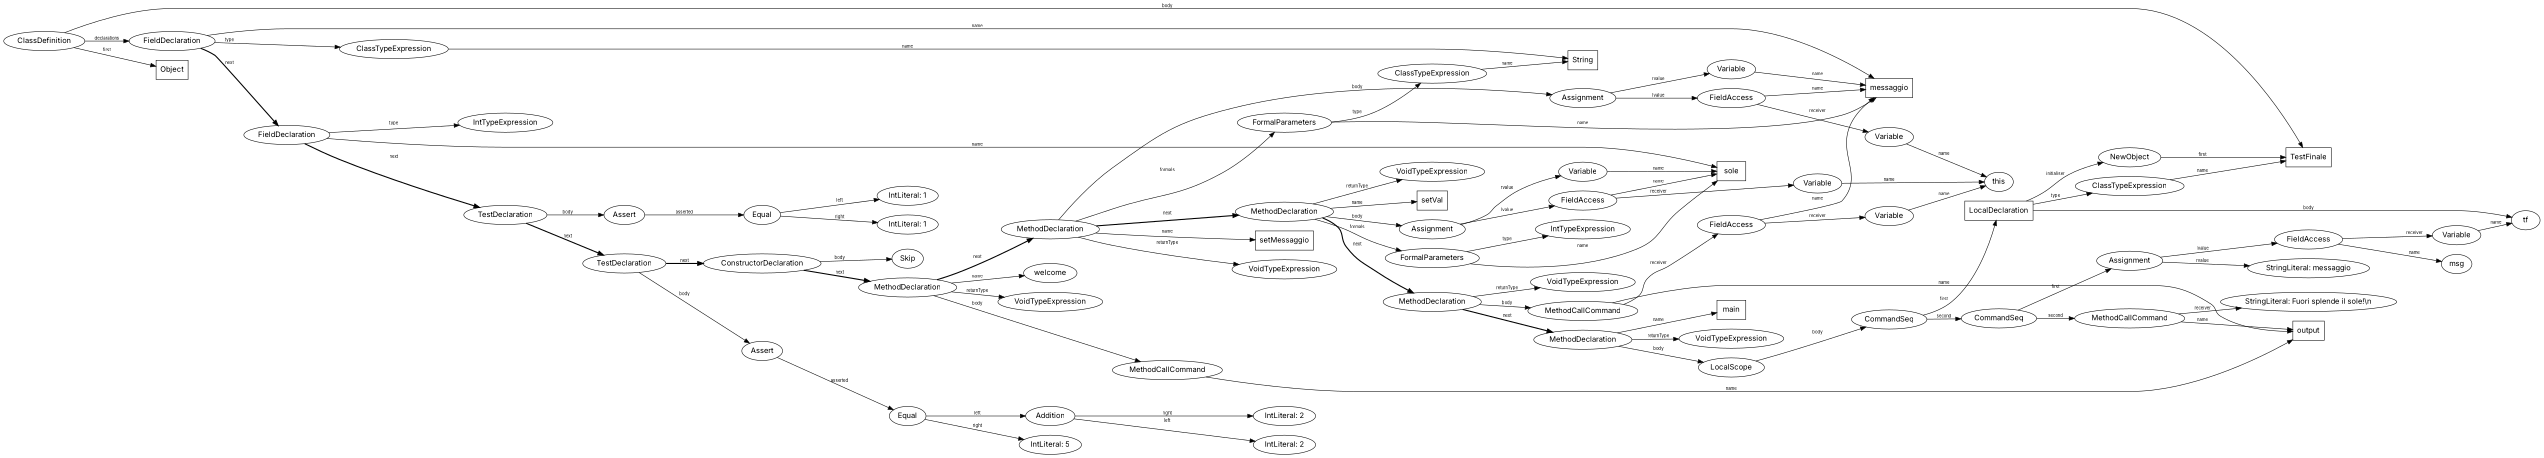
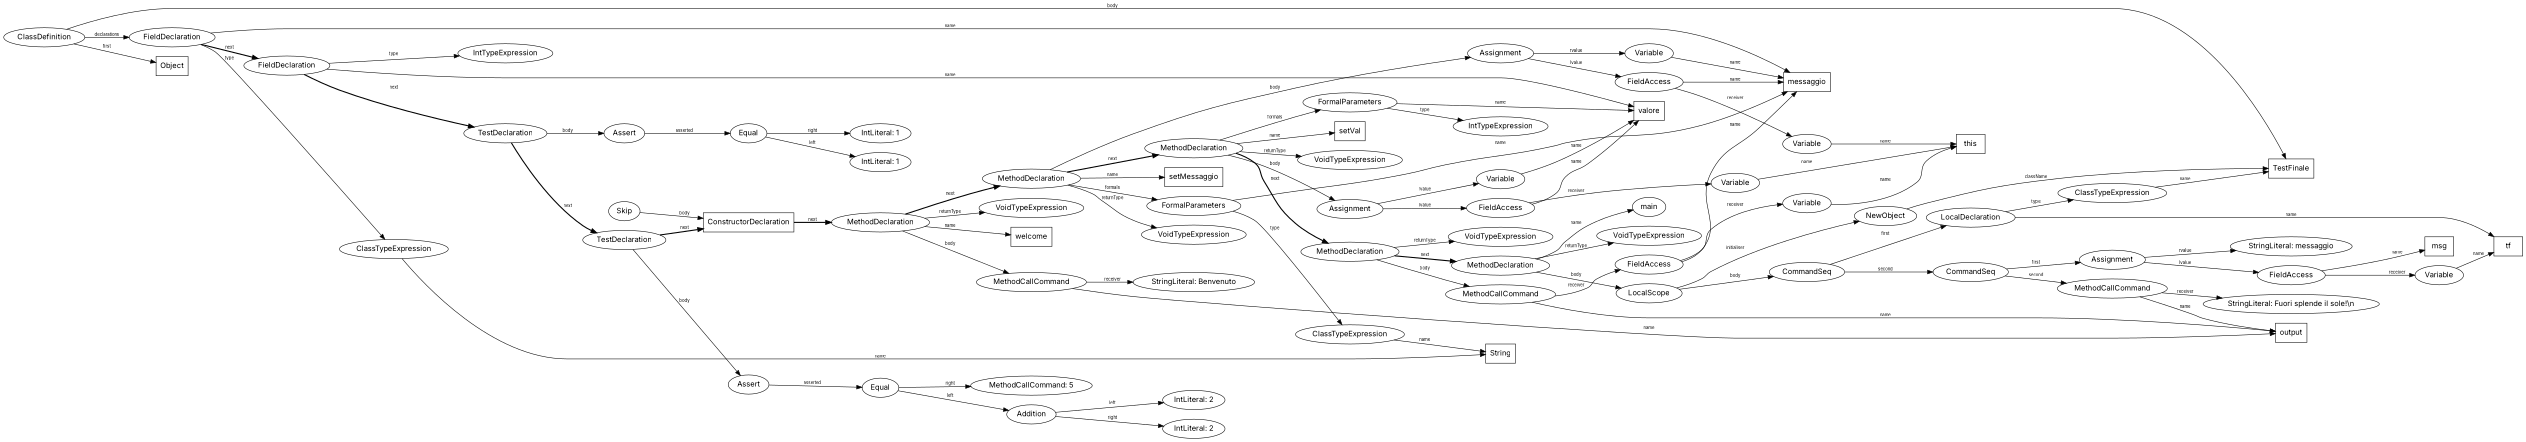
edge "NewObject" -> "TestFinale": label "first" -> "className"
node "sole": label "sole" -> "valore"
edge "LocalDeclaration" -> "NewObject": now "LocalScope" -> "NewObject"
node "this": shape ellipse -> box
edge "LocalDeclaration" -> "tf": label "body" -> "name"
node "LocalDeclaration": shape box -> ellipse
node "tf": shape ellipse -> box
edge "ConstructorDeclaration" -> "Skip": reversed
node "ConstructorDeclaration": shape ellipse -> box
node "msg": shape ellipse -> box
node "welcome": shape ellipse -> box
node "StringLiteral: Benvenuto": added
node "main": shape box -> ellipse
node "IntLiteral: 5": label "IntLiteral: 5" -> "MethodCallCommand: 5"
